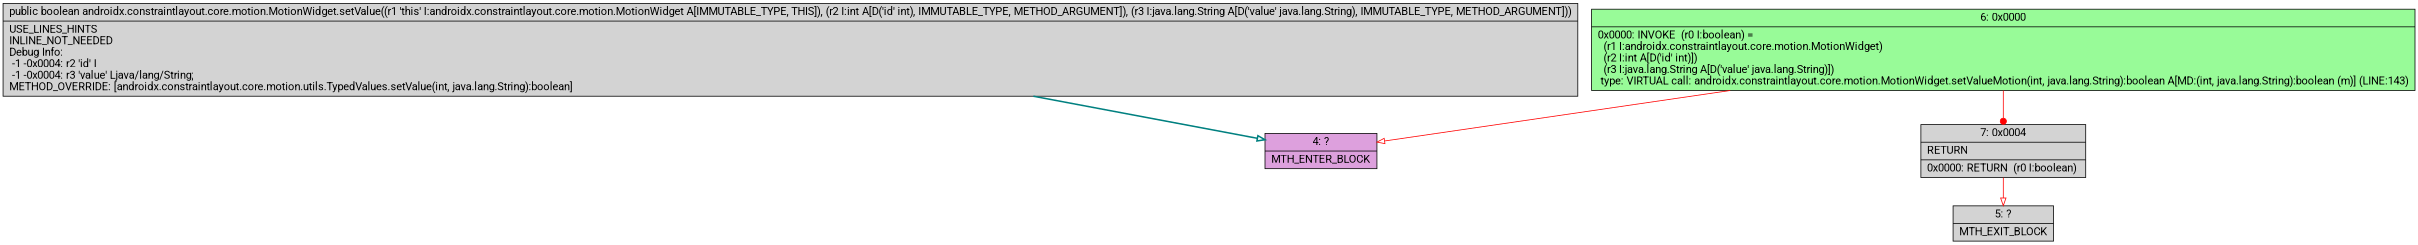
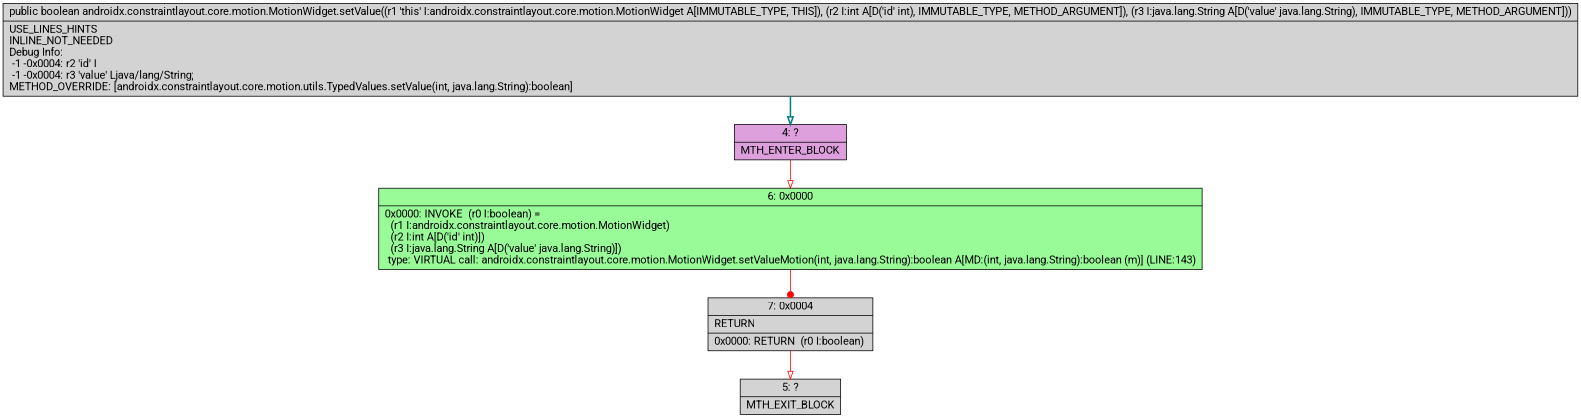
edge "6: 0x0000" -> "4: ?": reversed
